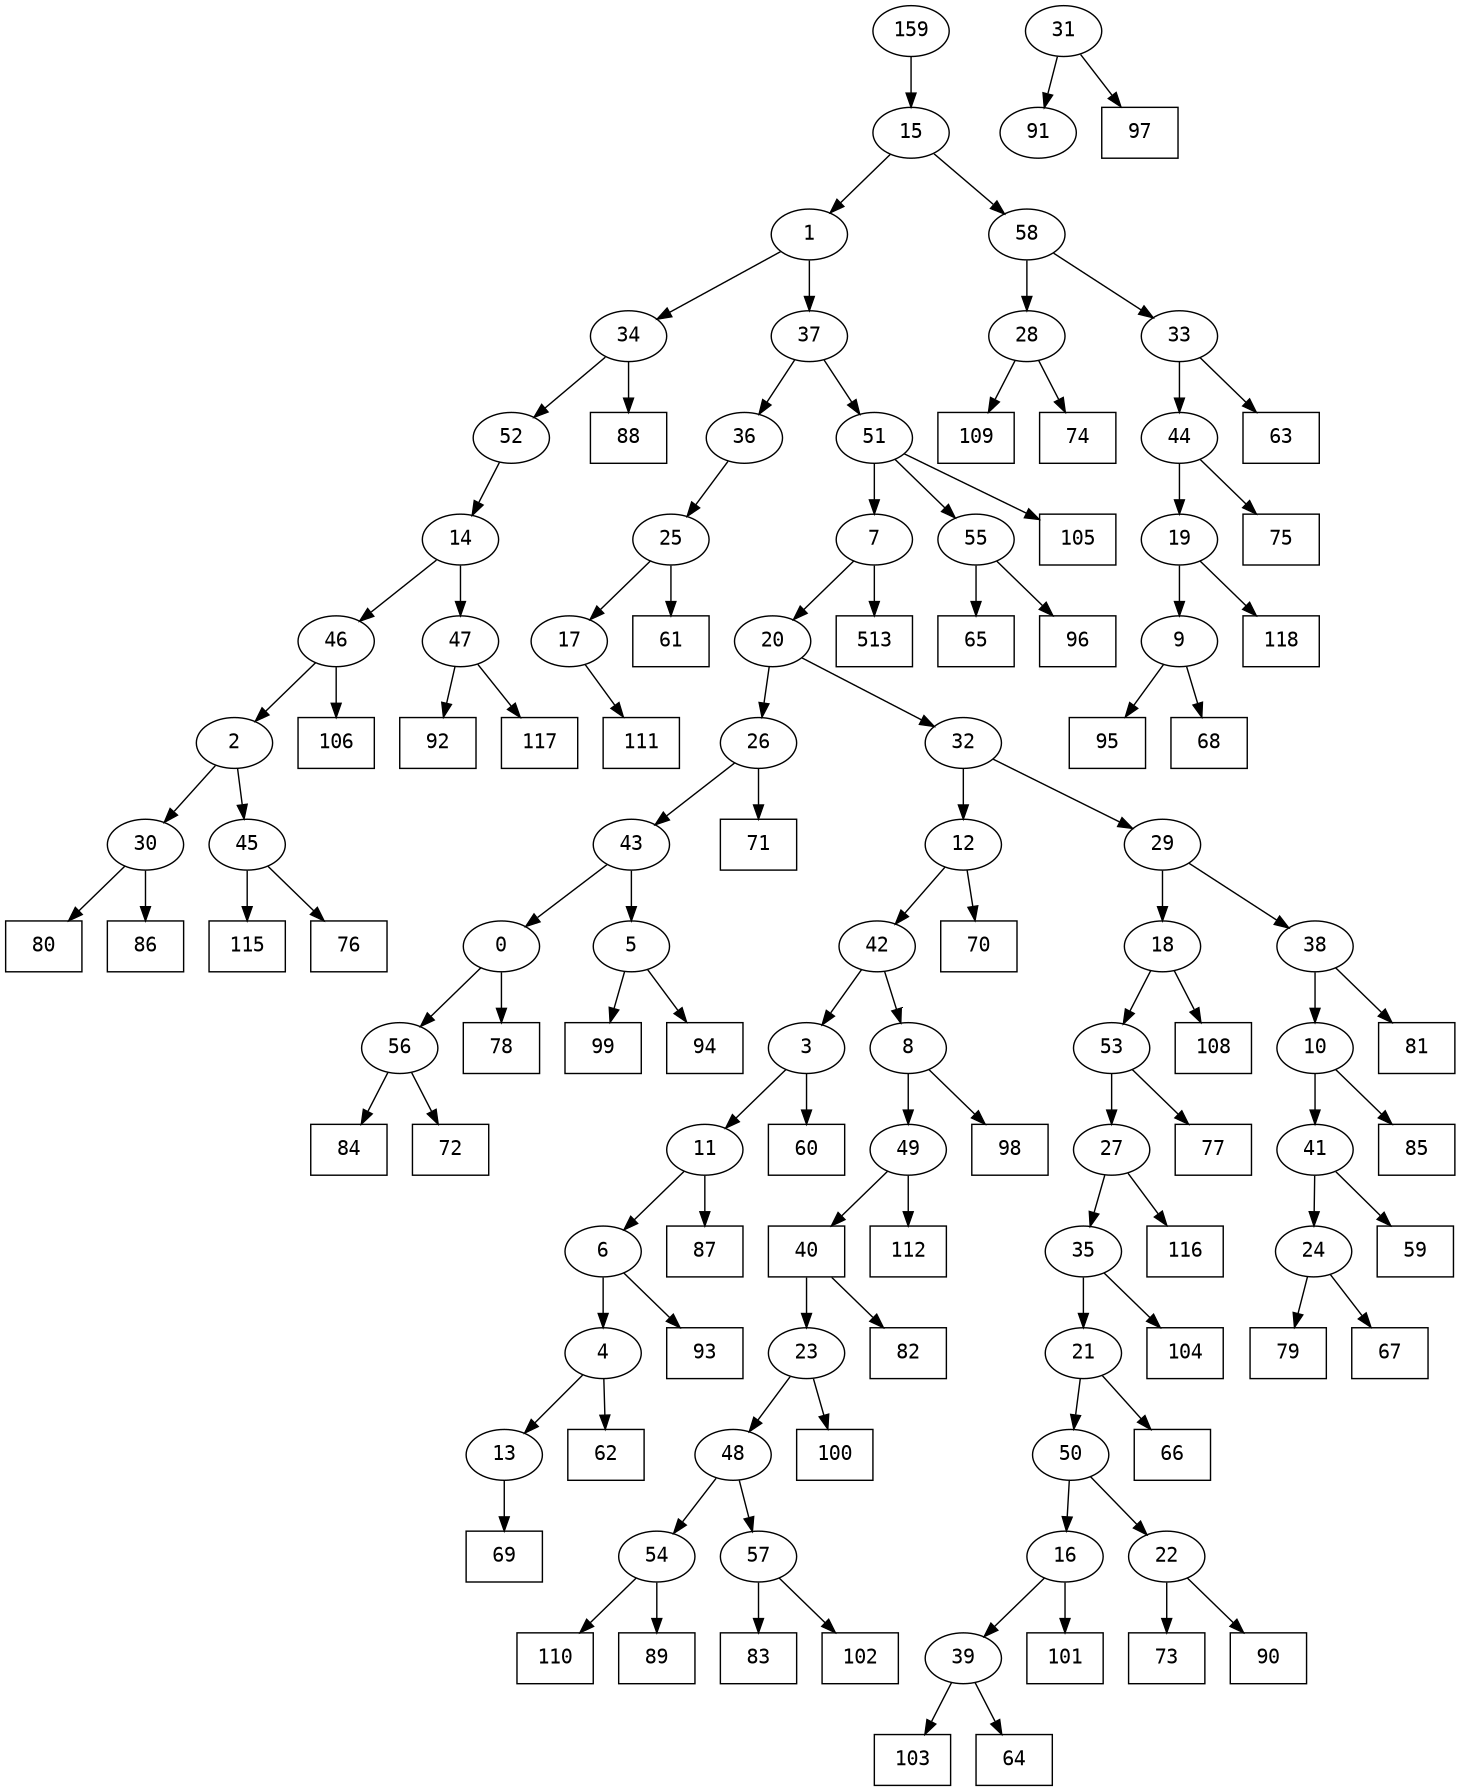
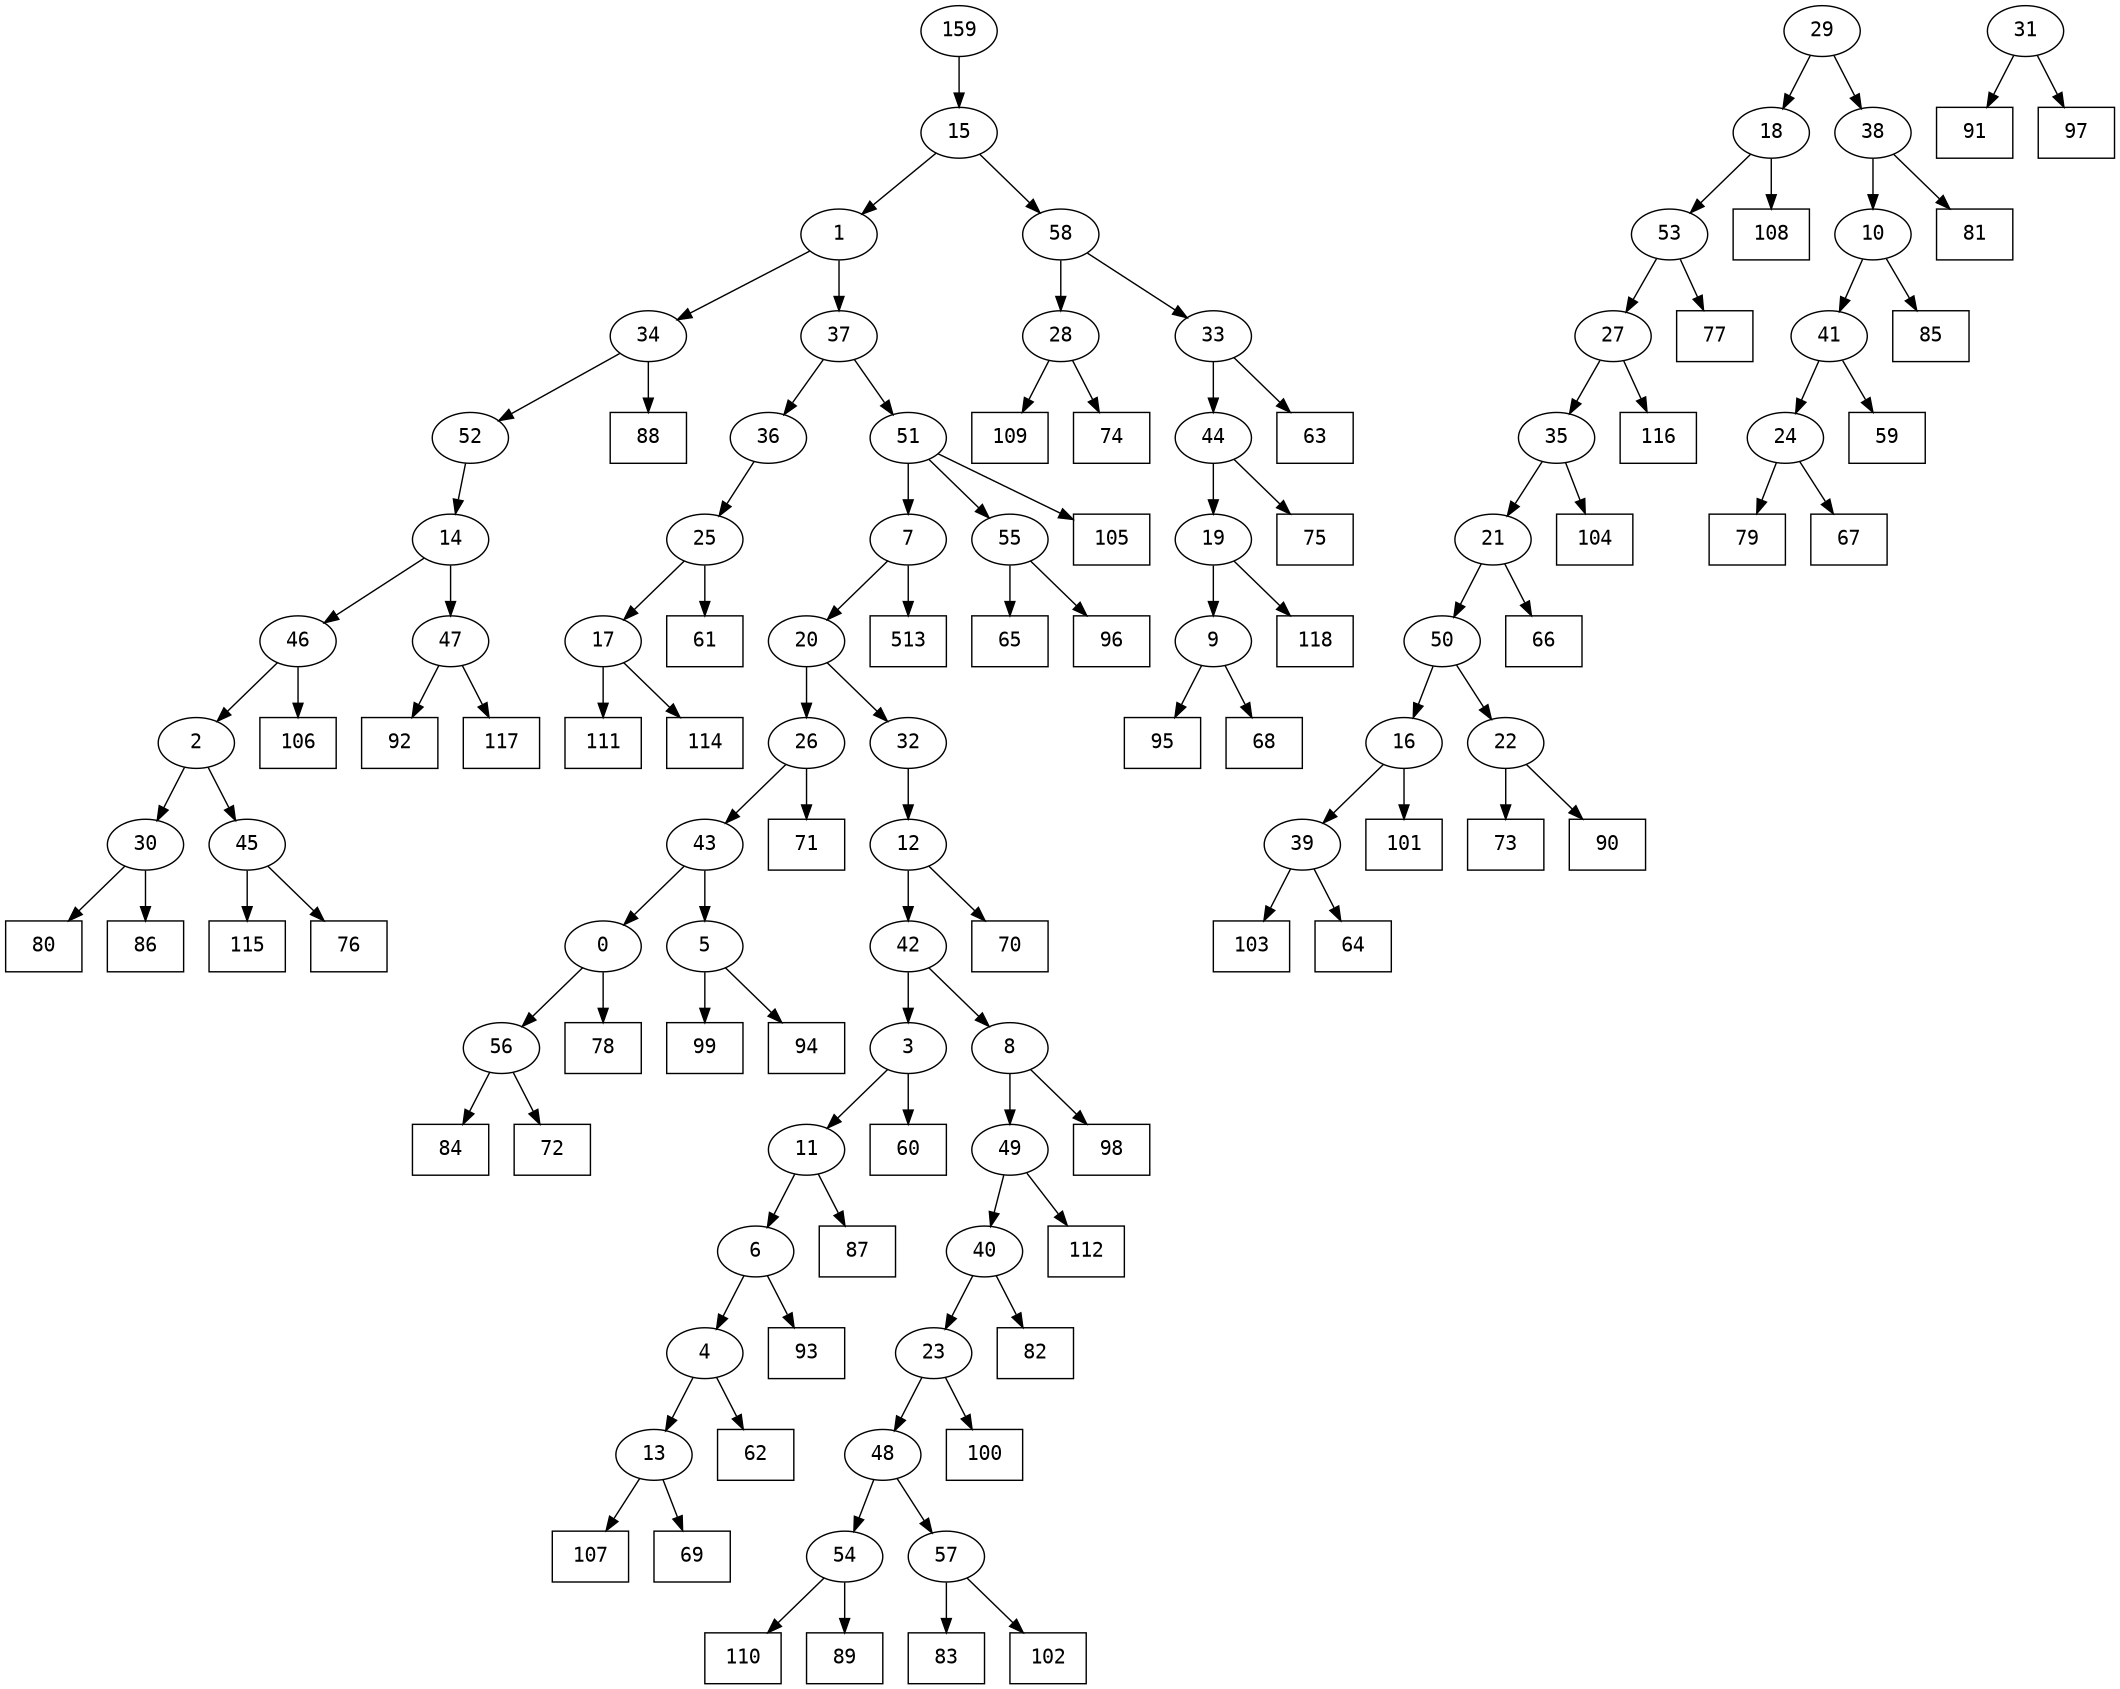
node "91": shape ellipse -> box
node "114": added
edge "32" -> "29": removed
node "40": shape box -> ellipse
node "107": added
